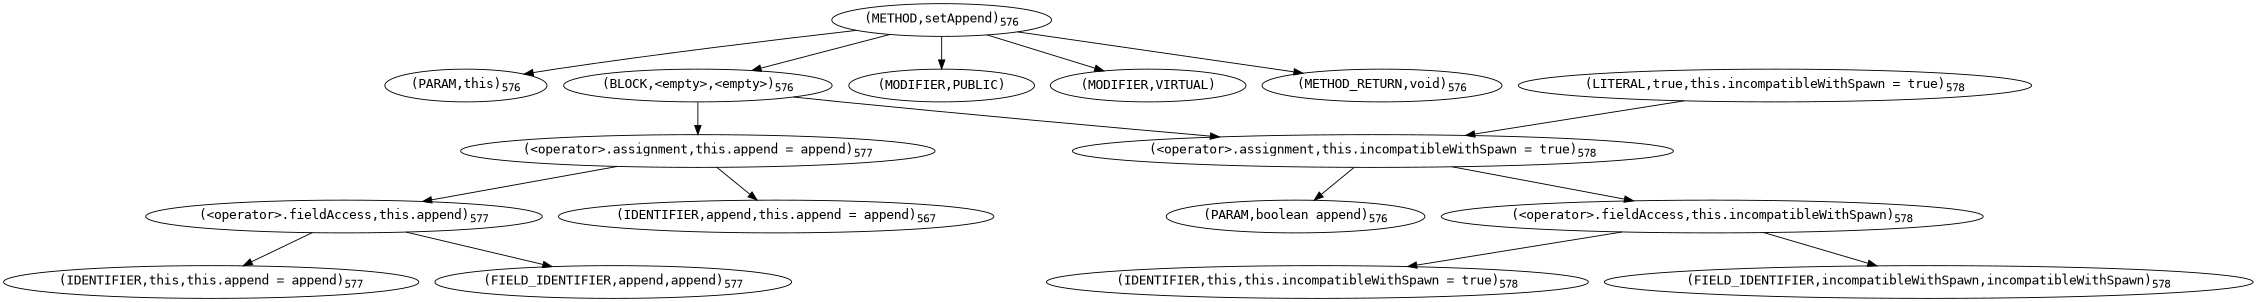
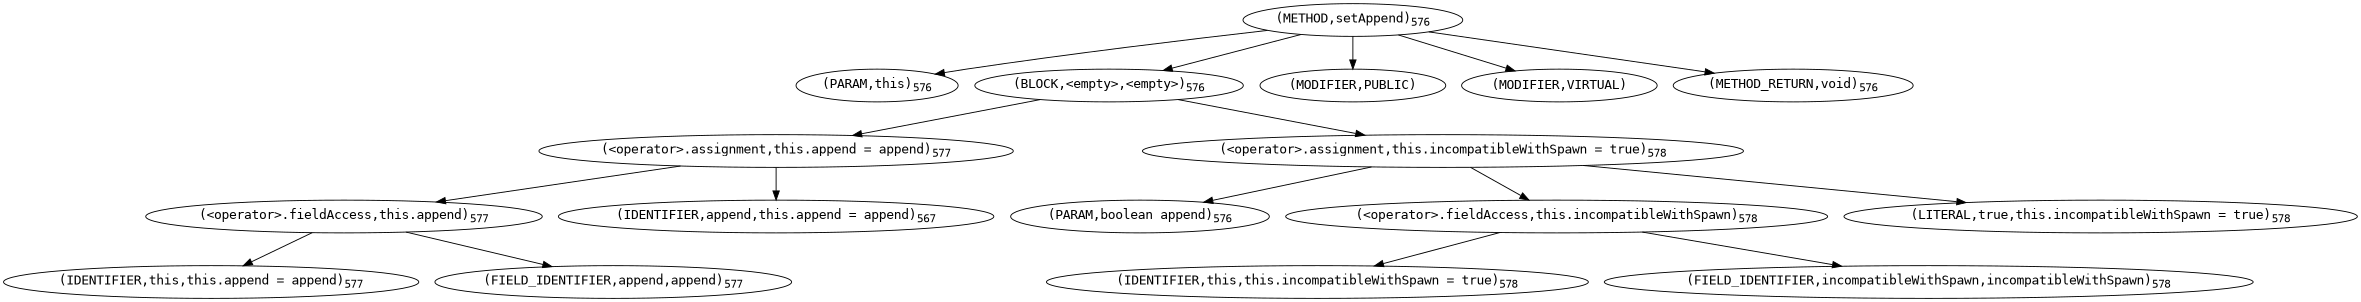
edge "(LITERAL,true,this.incompatibleWithSpawn = true)" -> "(<operator>.assignment,this.incompatibleWithSpawn = true)": reversed
